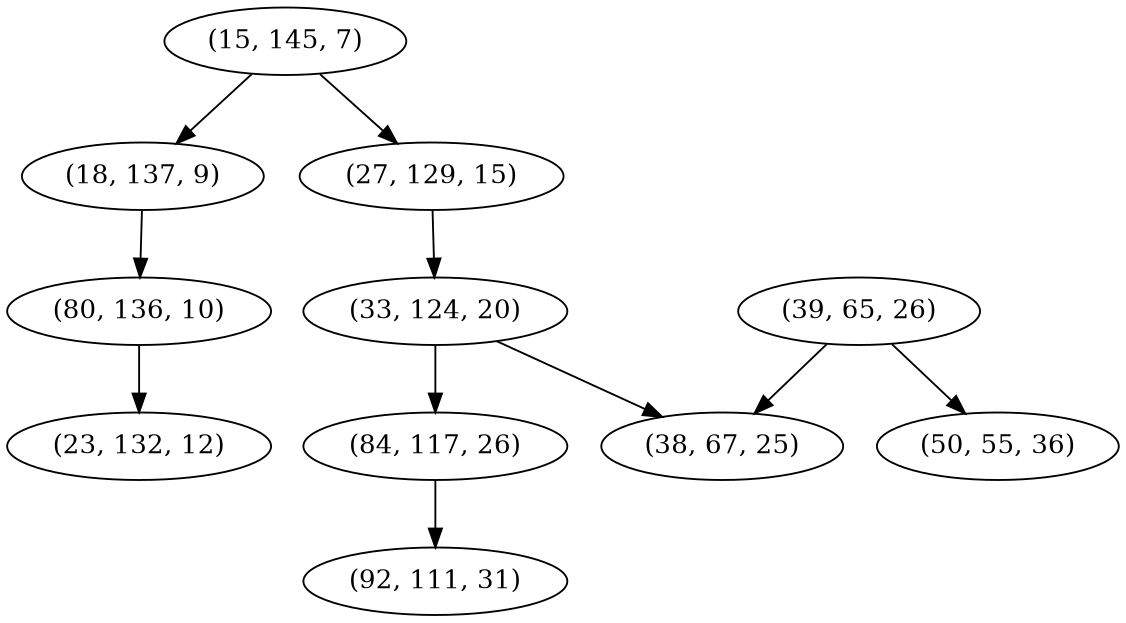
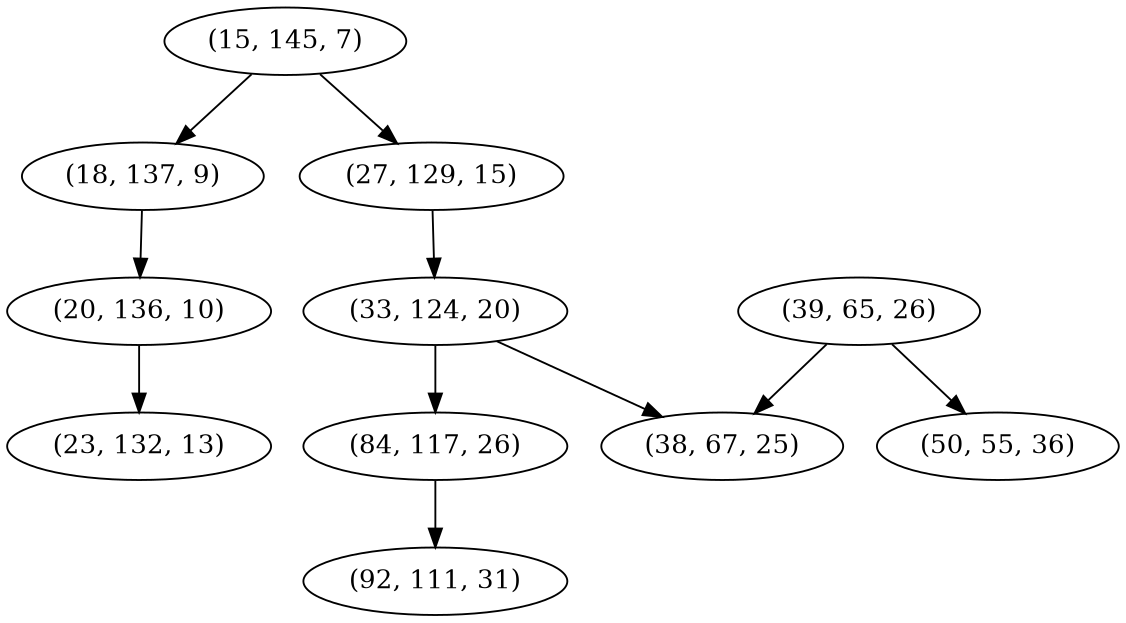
node "(80, 136, 10)": label "(80, 136, 10)" -> "(20, 136, 10)"
node "(23, 132, 12)": label "(23, 132, 12)" -> "(23, 132, 13)"
